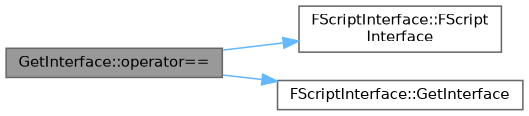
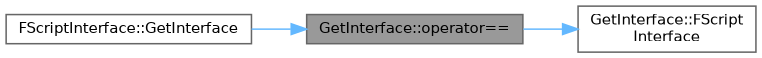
node "FScriptInterface::FScript Interface": label "FScriptInterface::FScript Interface" -> "GetInterface::FScript Interface"
edge "GetInterface::operator==" -> "FScriptInterface::GetInterface": reversed
